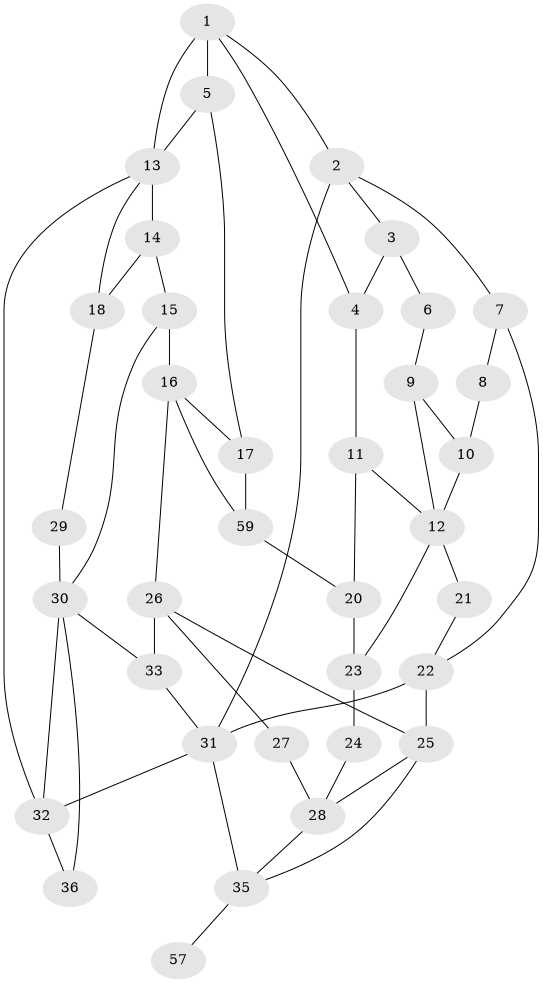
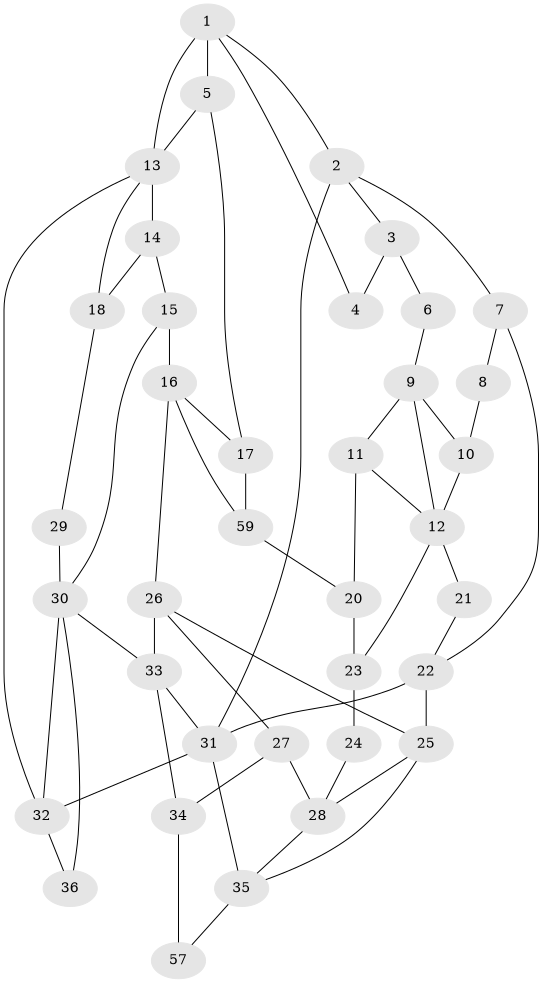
edge "4" -- "11": now "9" -- "11"
node "34": added
